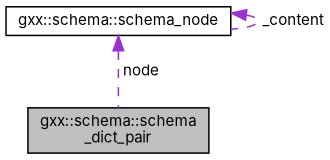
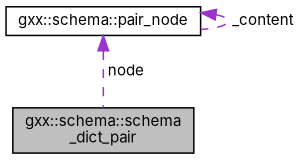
node "gxx::schema::schema_node": label "gxx::schema::schema_node" -> "gxx::schema::pair_node"
